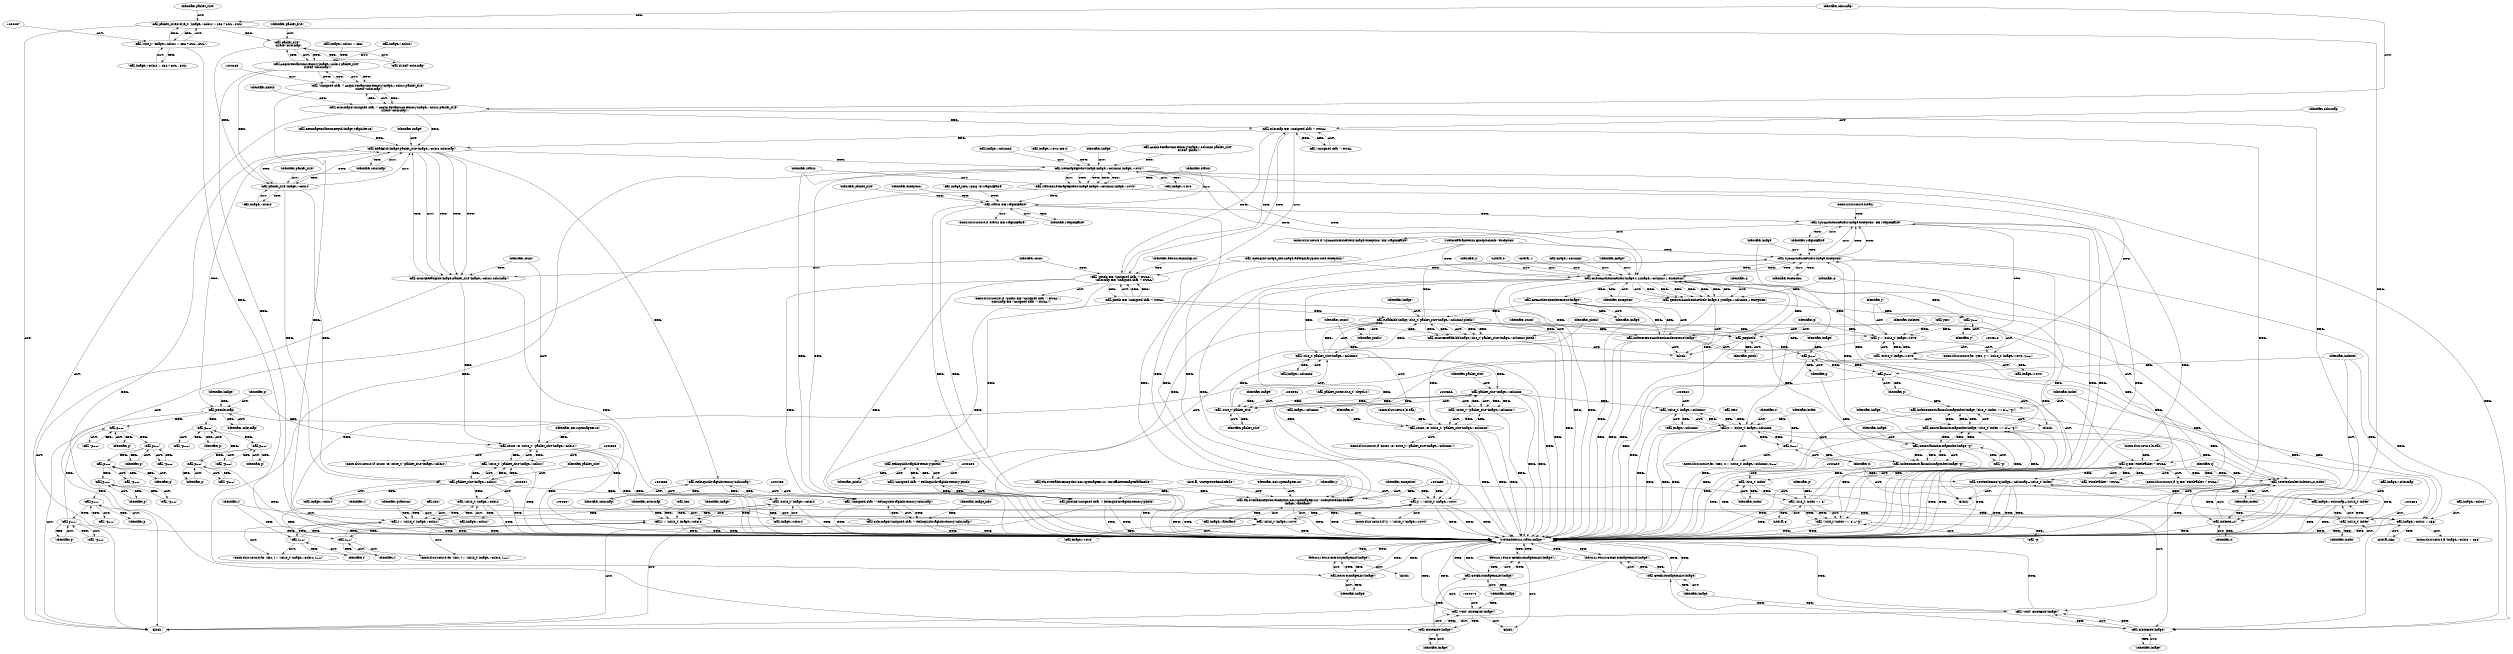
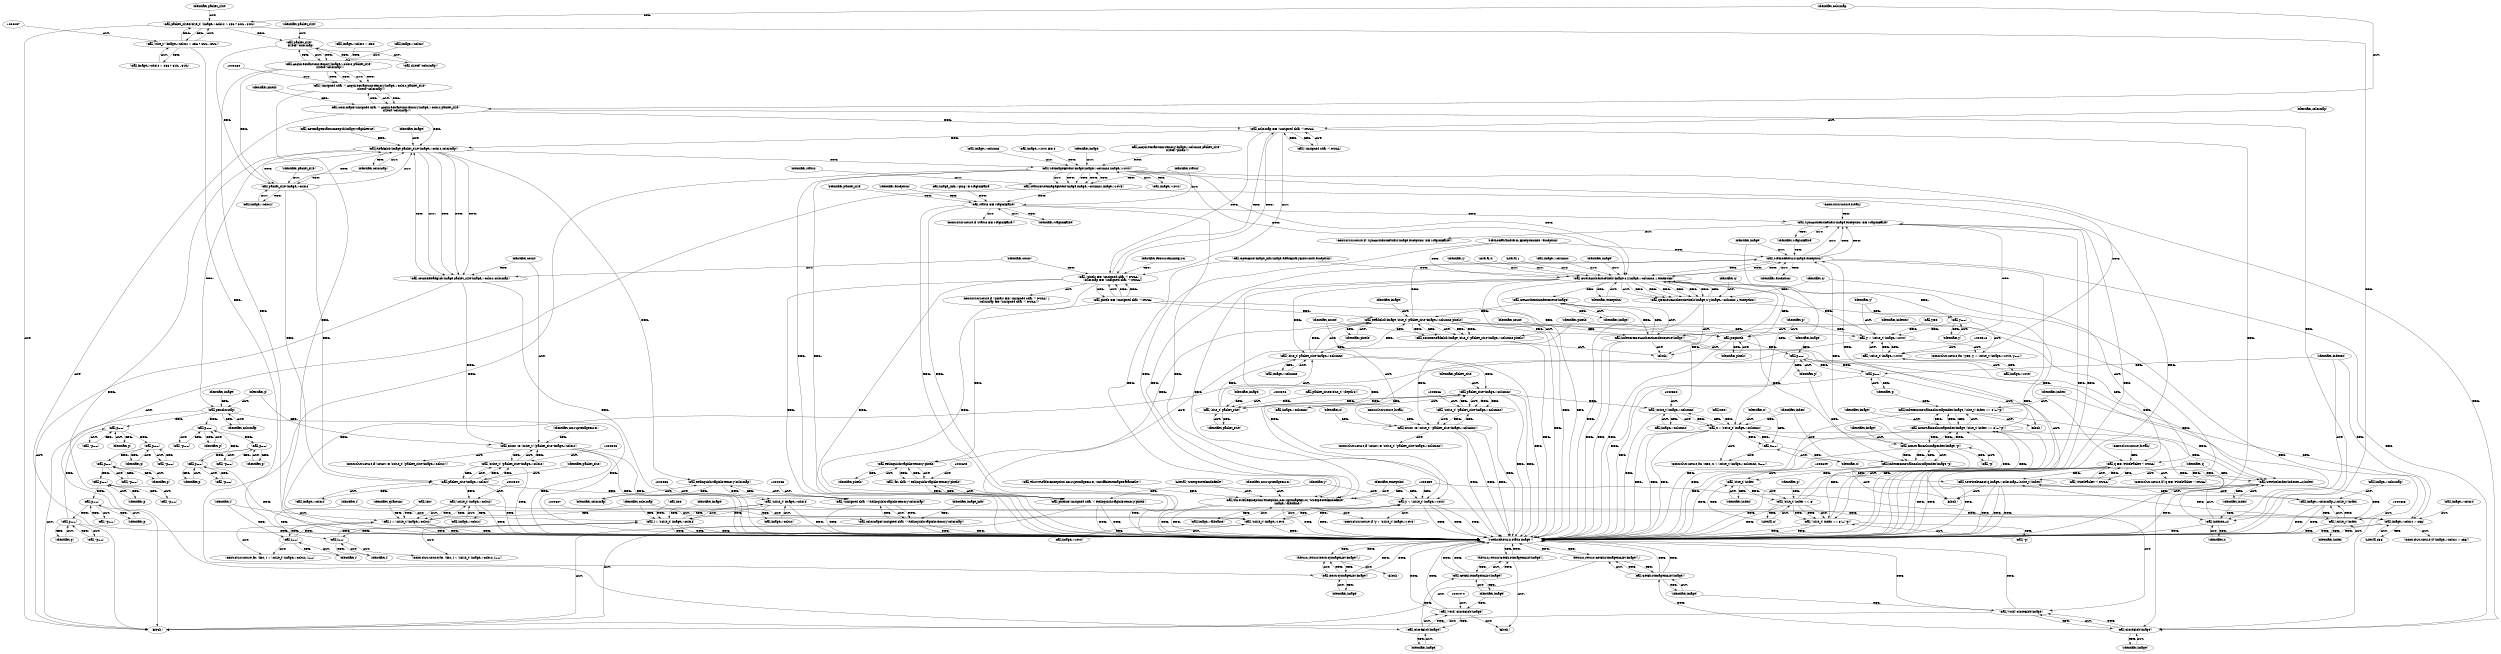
node "(Call,SyncAuthenticPixels(image,exception))": label "(Call,SyncAuthenticPixels(image,exception))" -> "(Call,MethodReturn(image,exception))"
node "(Call,(unsigned char *) RelinquishMagickMemory(pixels))": label "(Call,(unsigned char *) RelinquishMagickMemory(pixels))" -> "(Call,(for char *) RelinquishMagickMemory(pixels))"
